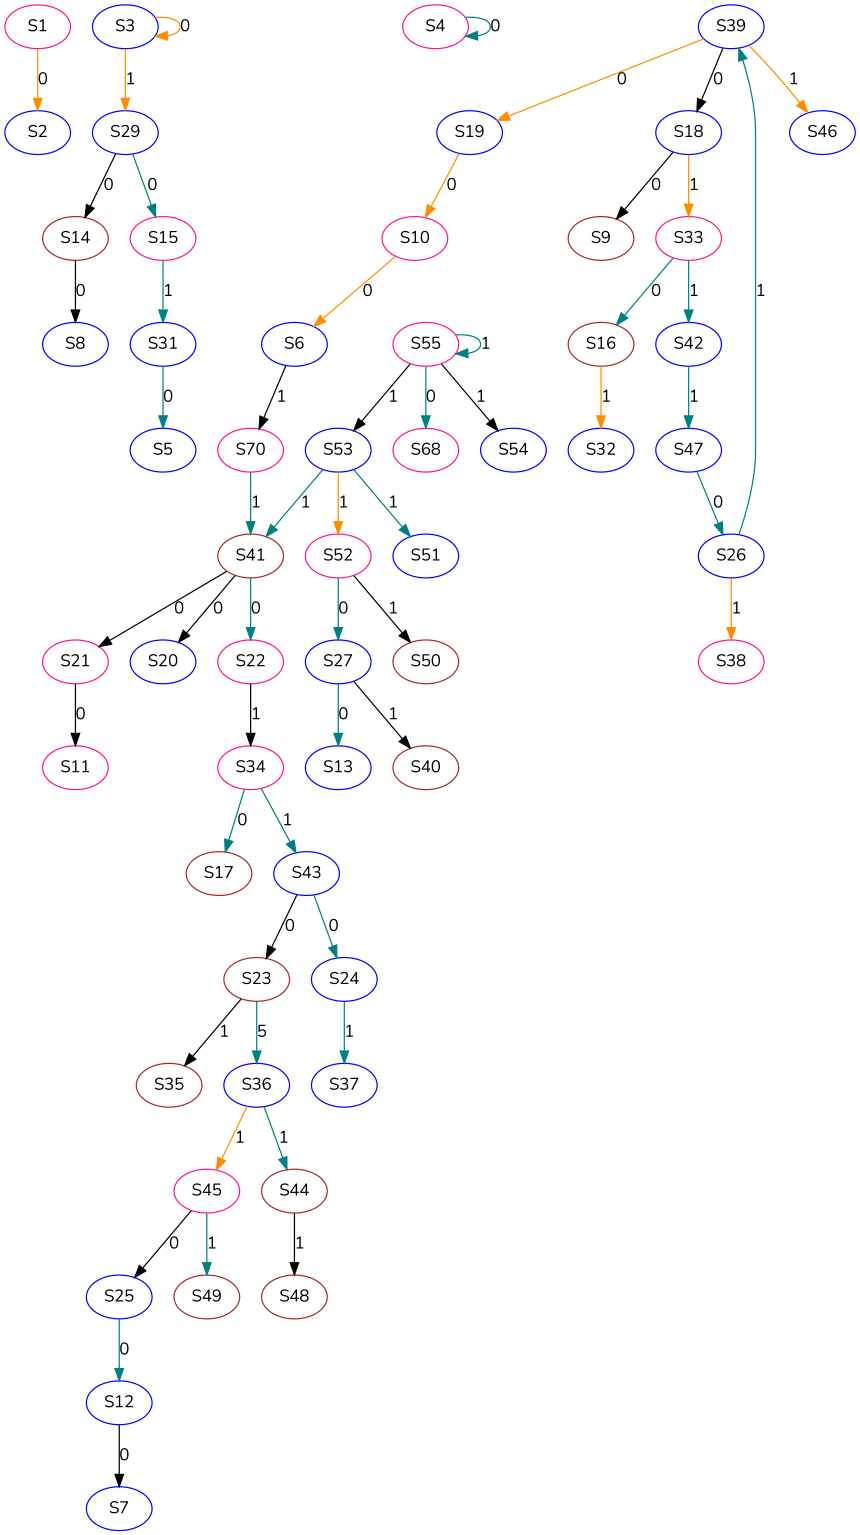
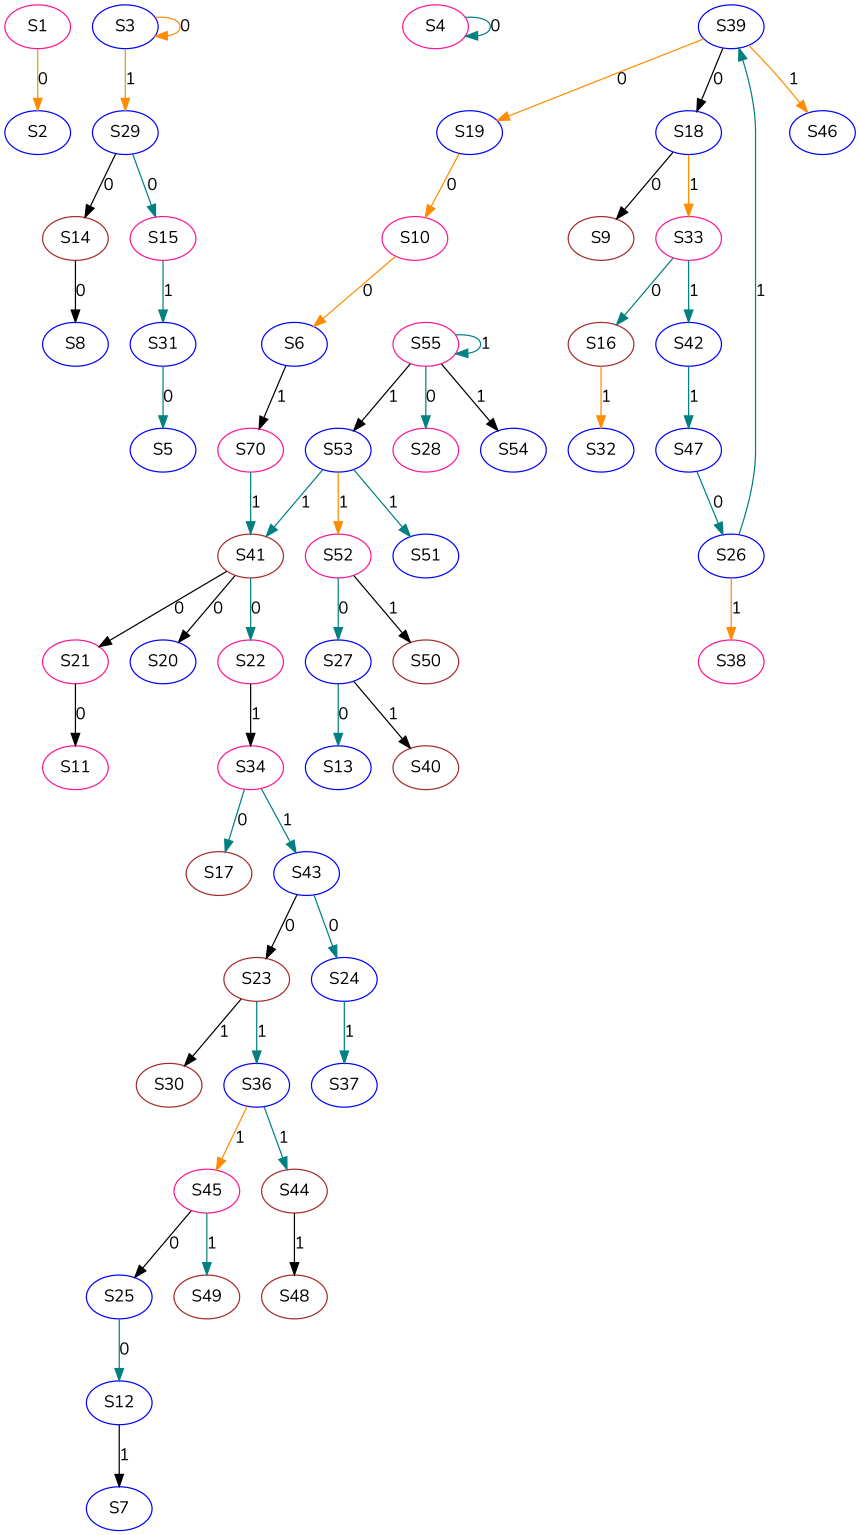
node "S68": label "S68" -> "S28"
edge "S23" -> "S36": label "5" -> "1"
node "S35": label "S35" -> "S30"
edge "S12" -> "S7": label "0" -> "1"
